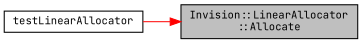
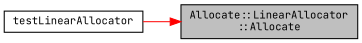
node "Invision::LinearAllocator ::Allocate": label "Invision::LinearAllocator ::Allocate" -> "Allocate::LinearAllocator ::Allocate"
